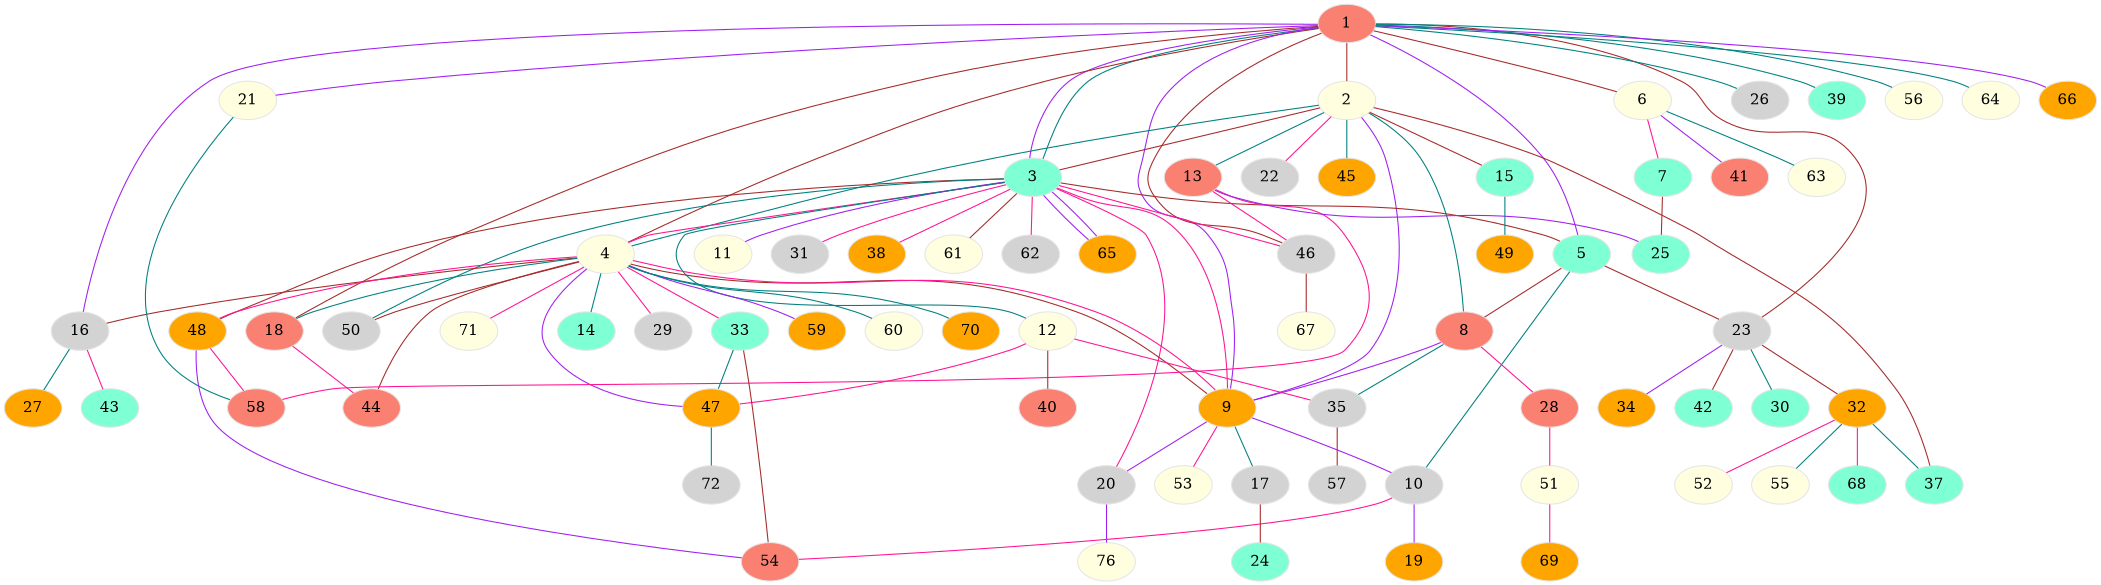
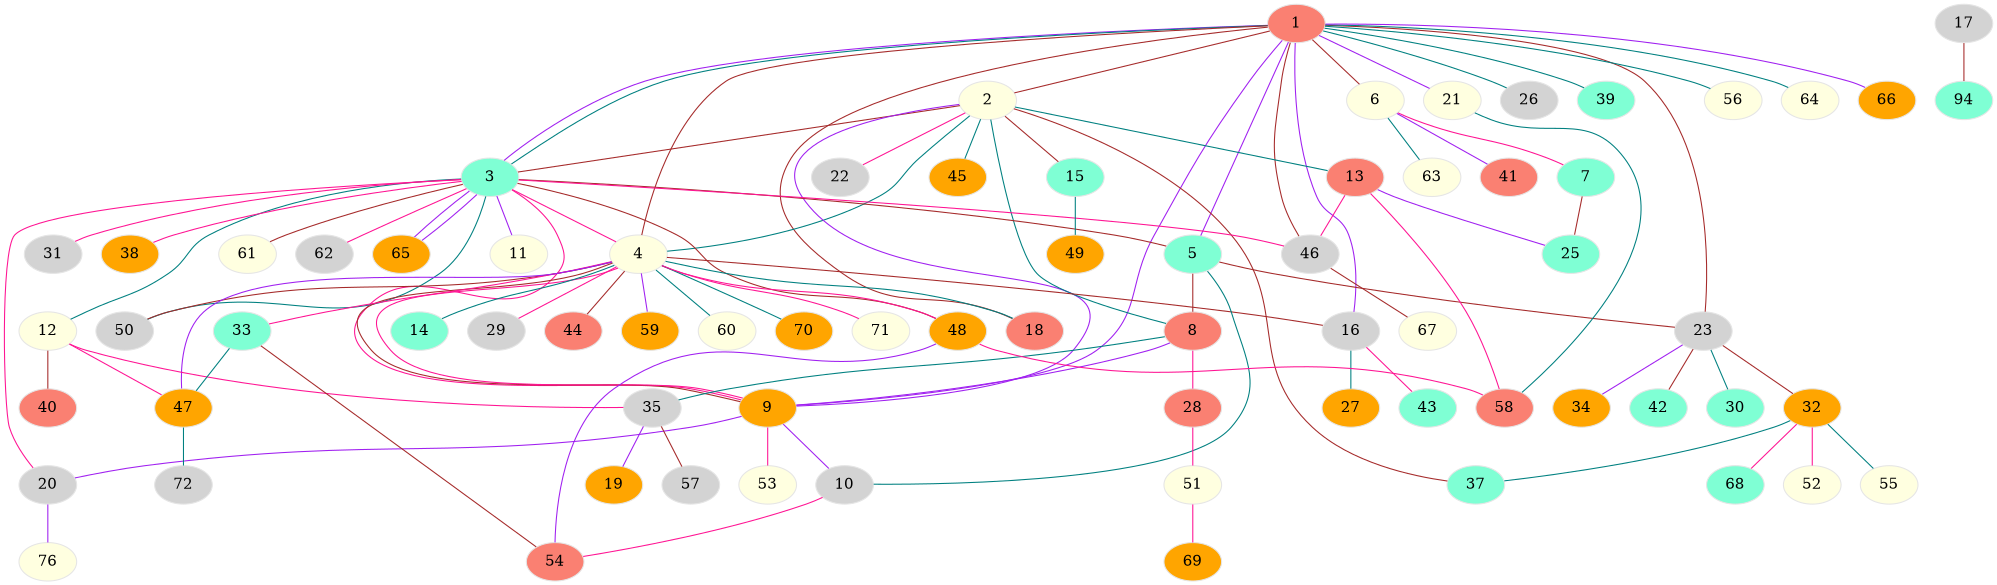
edge "18" -- "44": removed
edge "9" -- "17": removed
edge "10" -- "19": now "35" -- "19"
node "24": label "24" -> "94"
